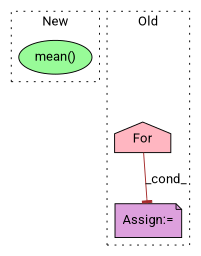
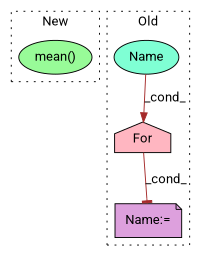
node "Name": added
node "Assign:=": label "Assign:=" -> "Name:="
